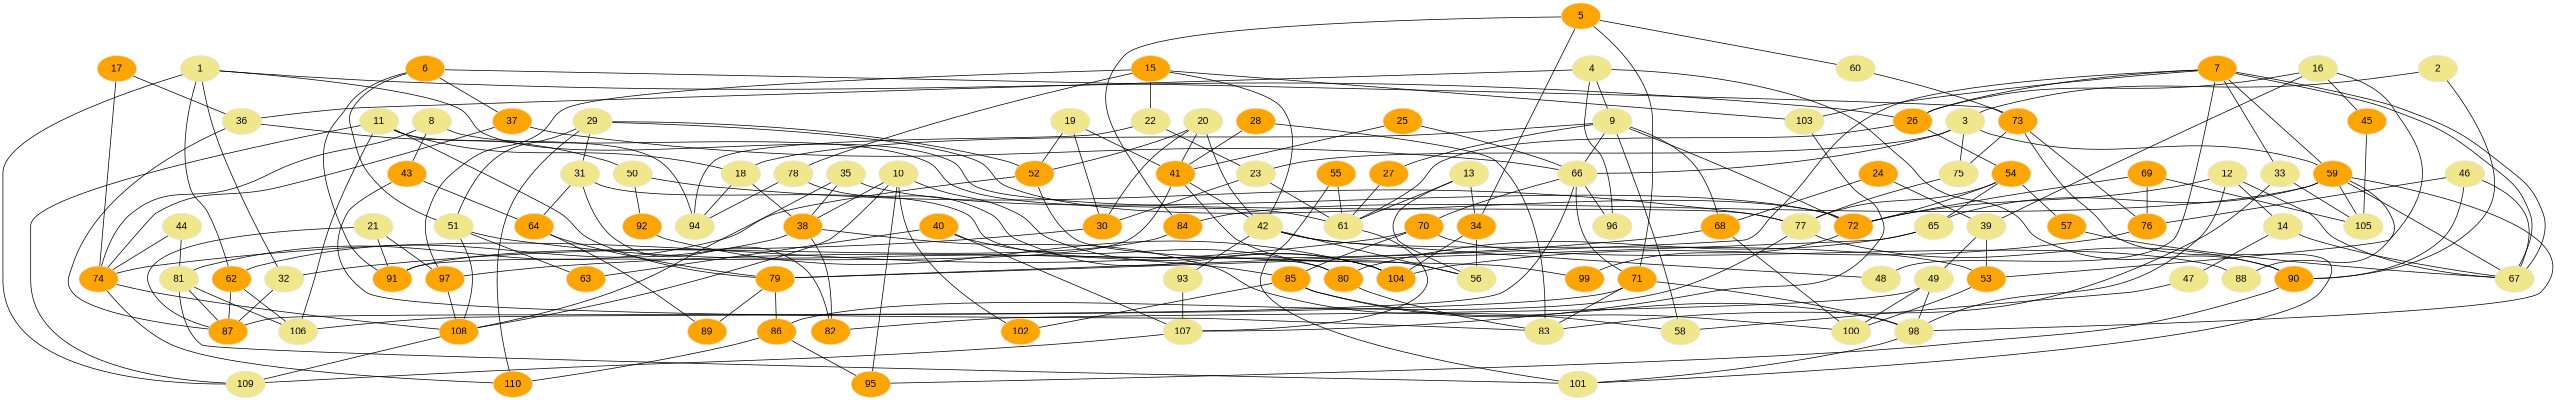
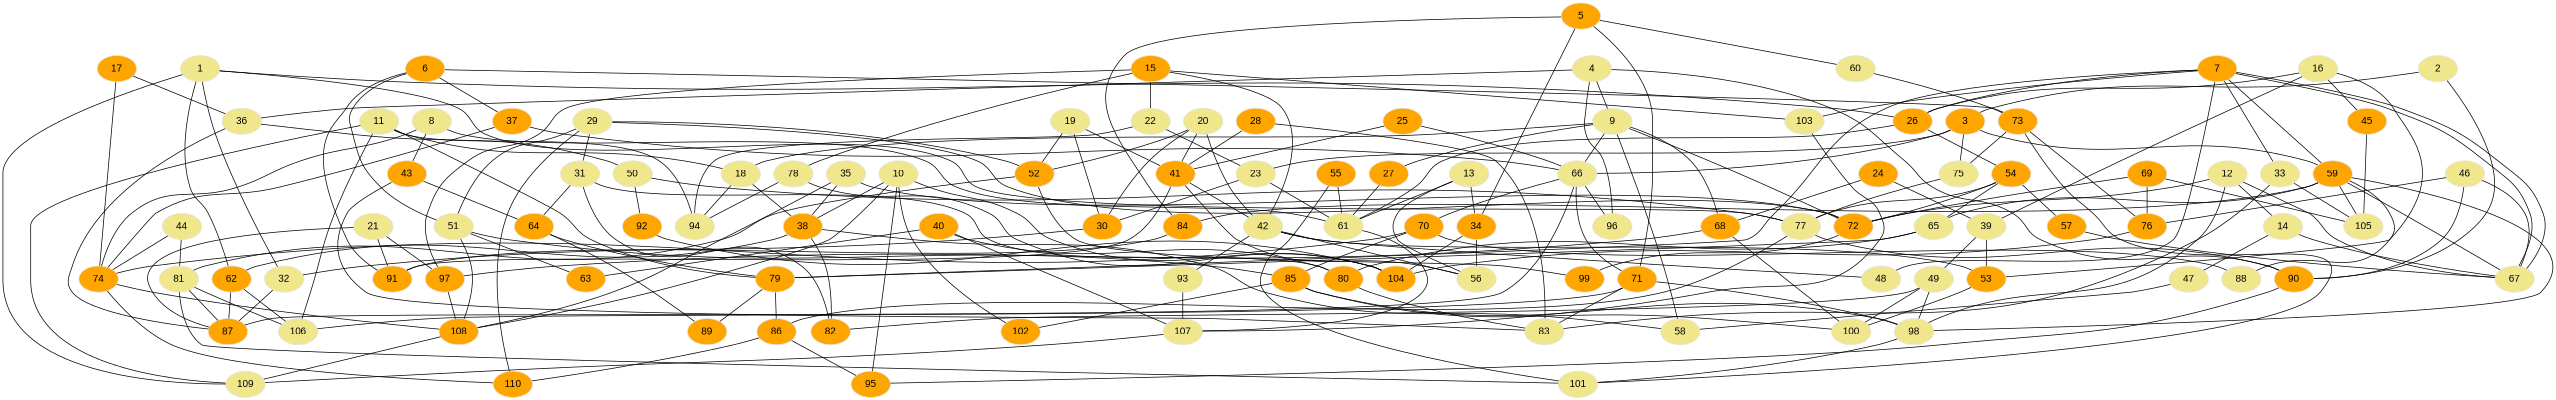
node "3": fillcolor khaki -> orange
